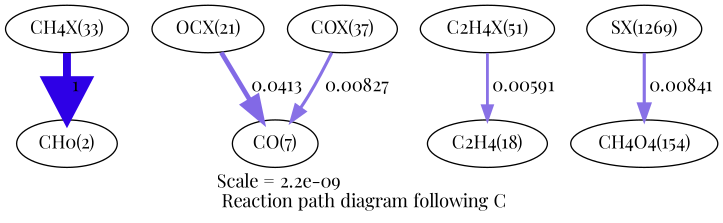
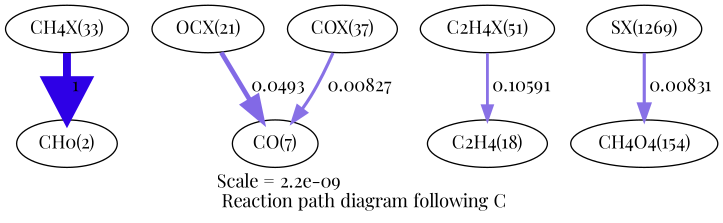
edge "OCX(21)" -> "CO(7)": label " 0.0413" -> " 0.0493"
edge "C2H4X(51)" -> "C2H4(18)": label " 0.00591" -> " 0.10591"
edge "SX(1269)" -> "CH4O4(154)": label " 0.00841" -> " 0.00831"
